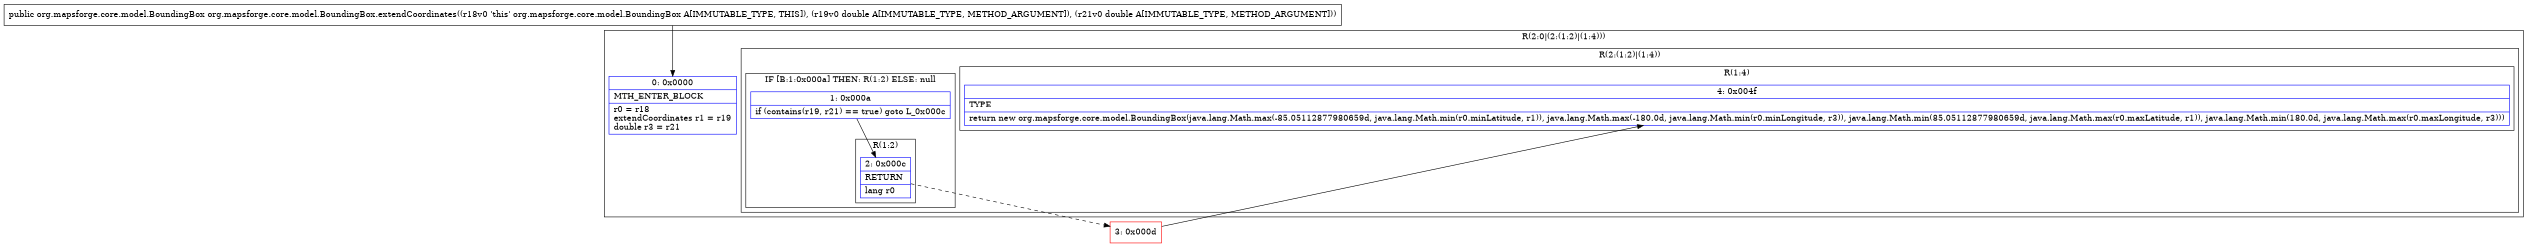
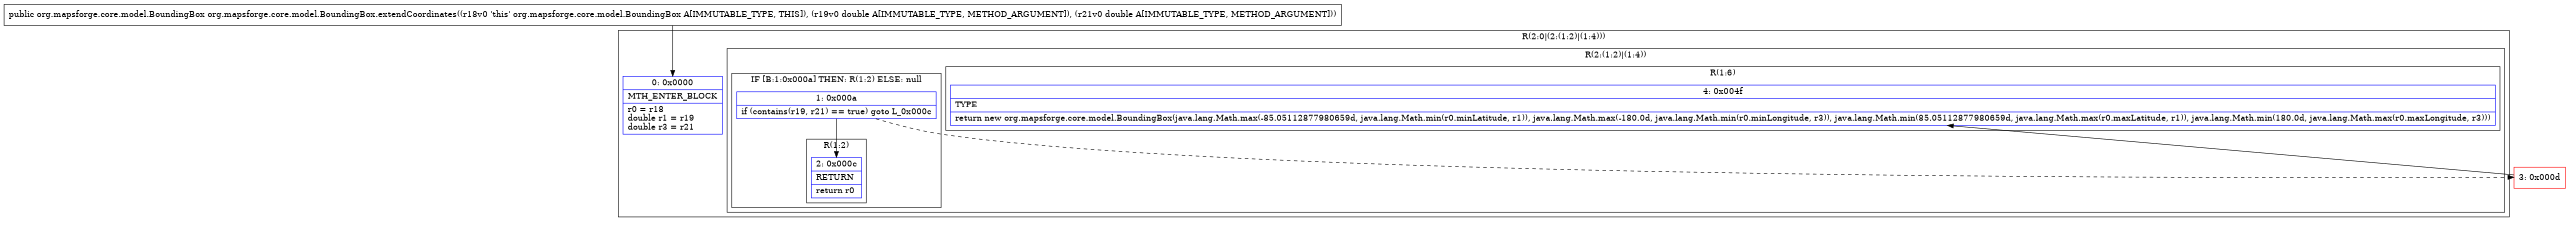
cluster "R(1:4)": label "R(1:4)" -> "R(1:6)"
node "0: 0x0000": text "extendCoordinates r1 = r19" -> "double r1 = r19"
node "2: 0x000c": text "lang r0" -> "return r0"
edge "2: 0x000c" -> "3: 0x000d": now "1: 0x000a" -> "3: 0x000d"
